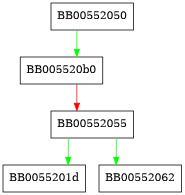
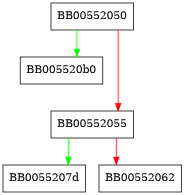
edge "BB005520b0" -> "BB00552055": now "BB00552050" -> "BB00552055"
edge "BB00552055" -> "BB00552062": color green -> red
node "BB0055201d": label "BB0055201d" -> "BB0055207d"
